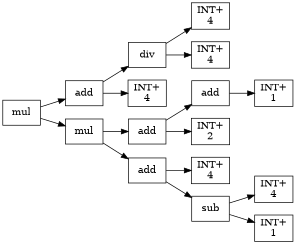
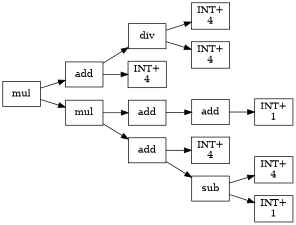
node "INT+ 2": removed
